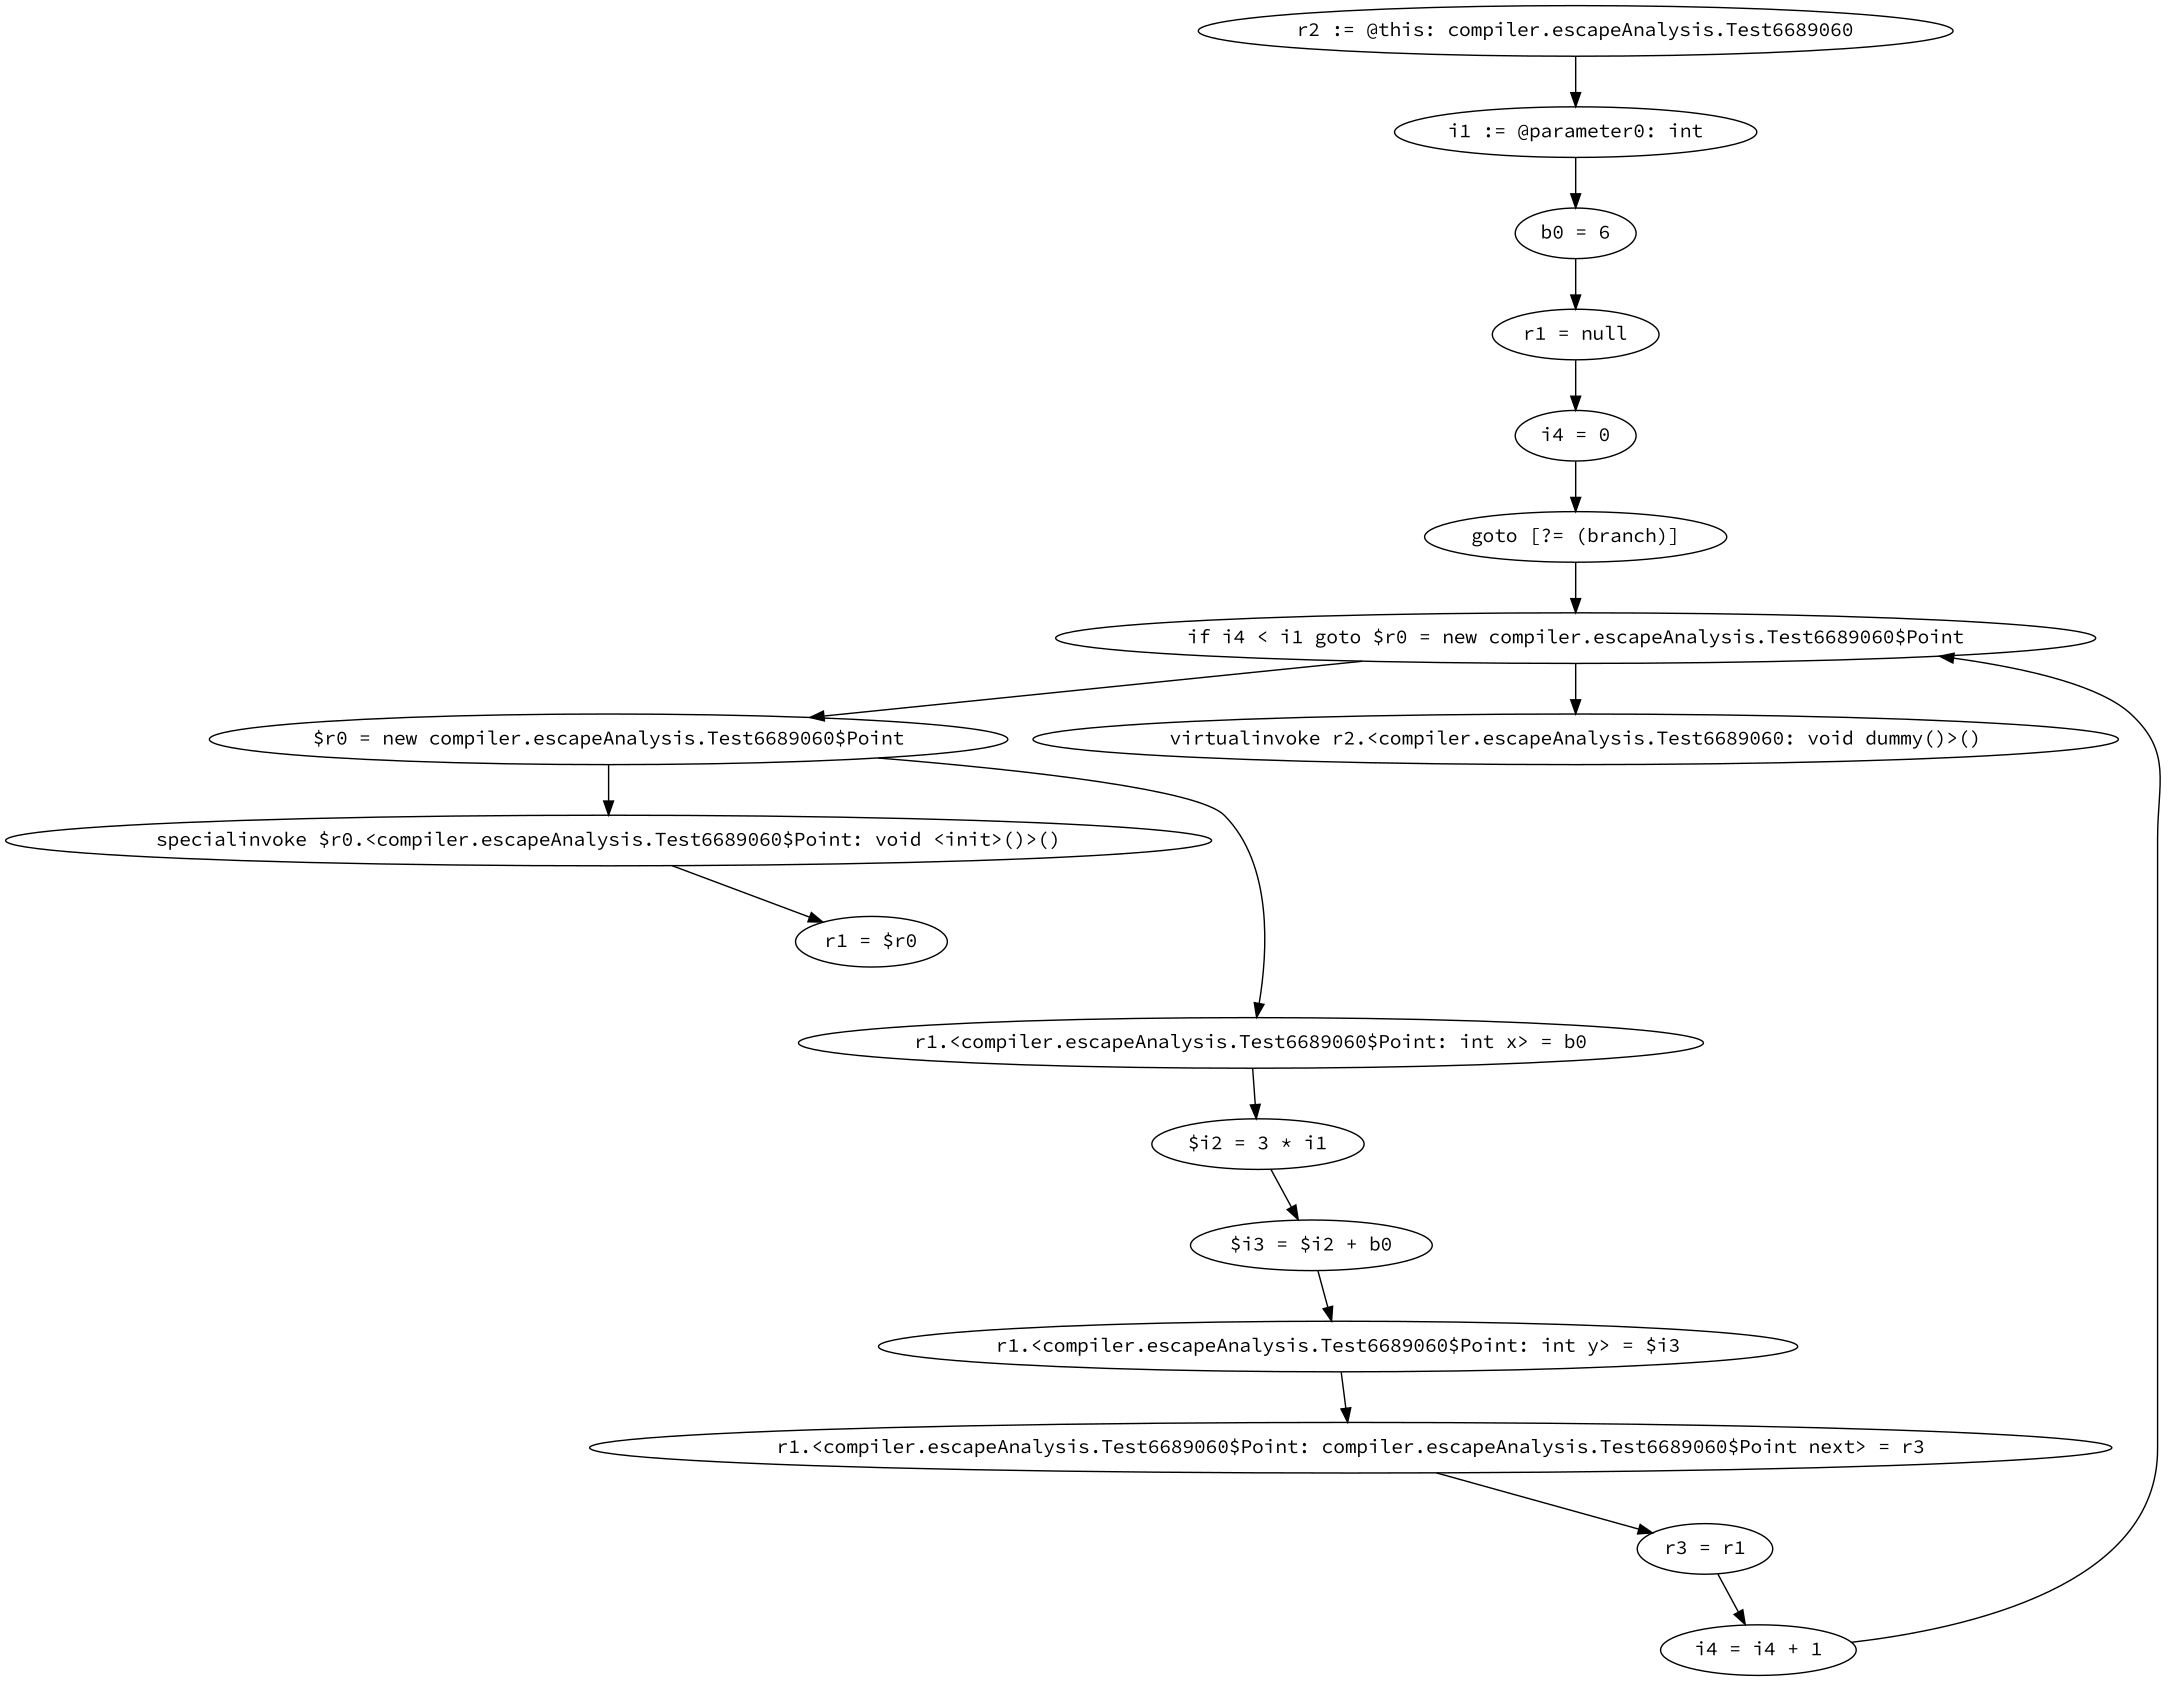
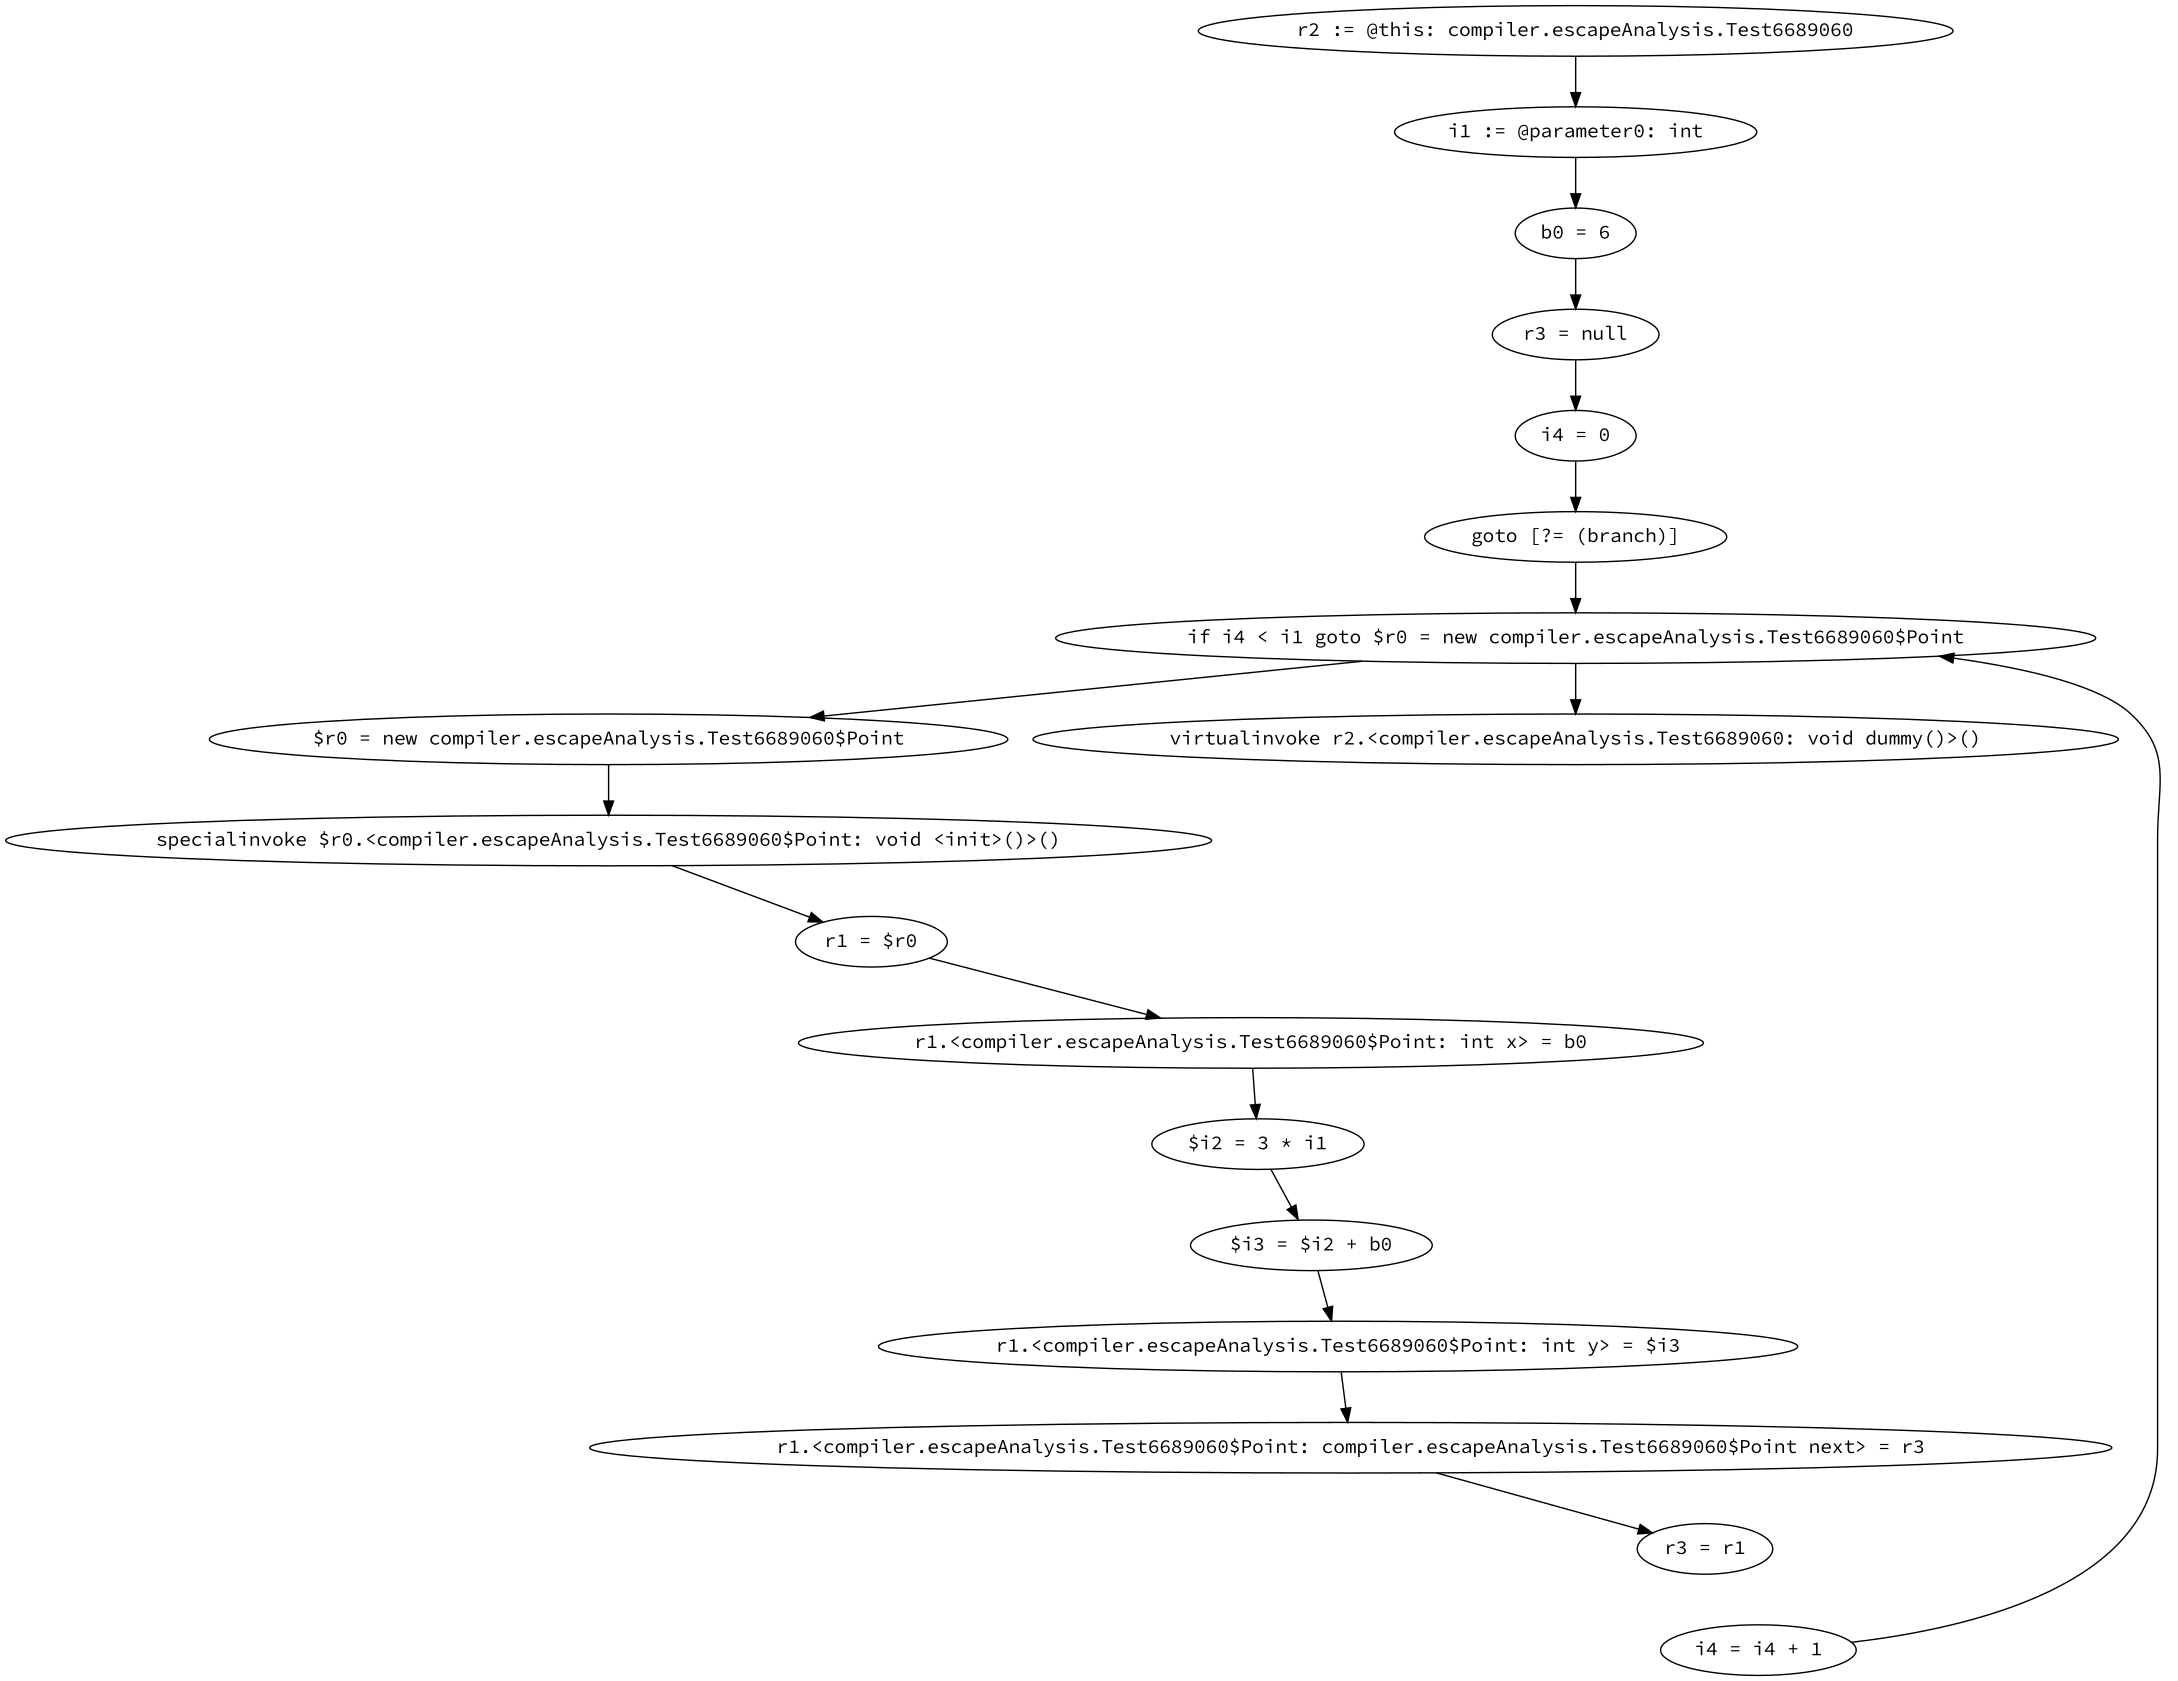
node "r1 = null": label "r1 = null" -> "r3 = null"
edge "$r0 = new compiler.escapeAnalysis.Test6689060$Point" -> "r1.<compiler.escapeAnalysis.Test6689060$Point: int x> = b0": now "r1 = $r0" -> "r1.<compiler.escapeAnalysis.Test6689060$Point: int x> = b0"
edge "r3 = r1" -> "i4 = i4 + 1": removed
